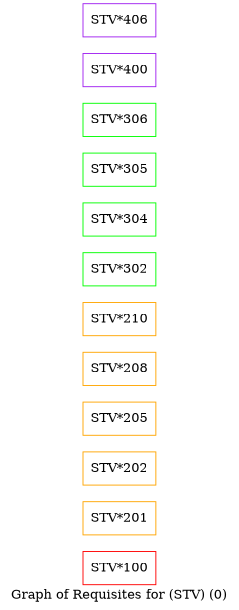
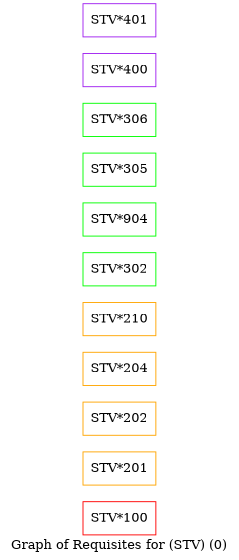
node "STV*406": label "STV*406" -> "STV*401"
node "STV*304": label "STV*304" -> "STV*904"
node "STV*208": removed
node "STV*205": label "STV*205" -> "STV*204"
